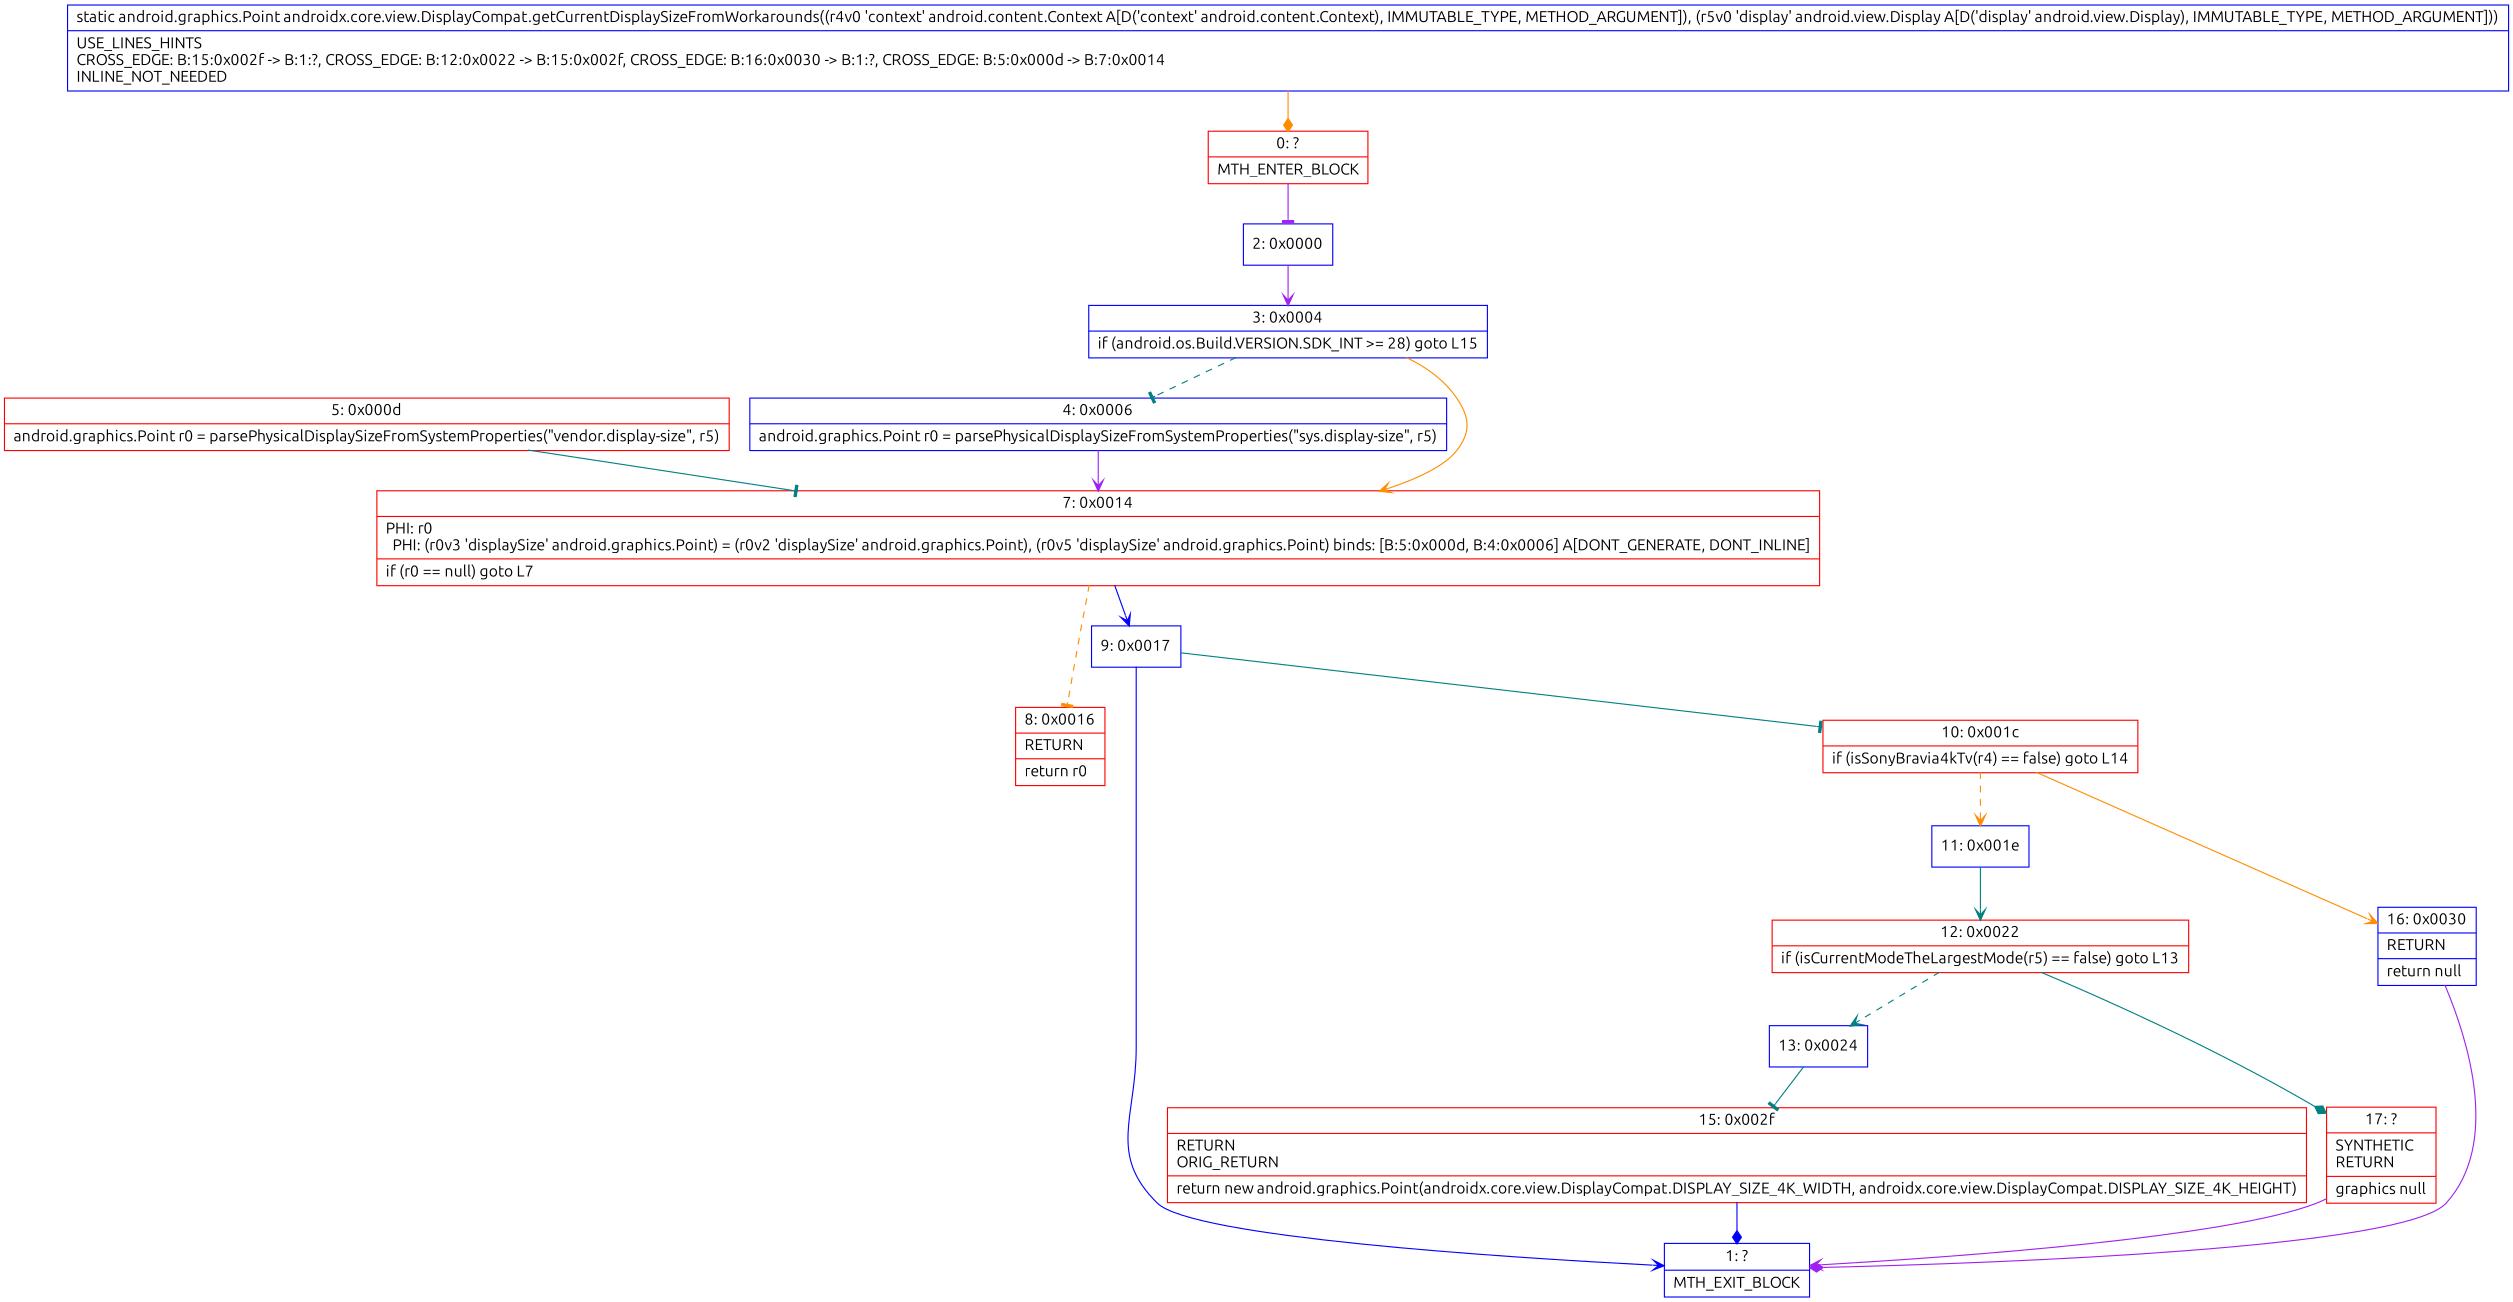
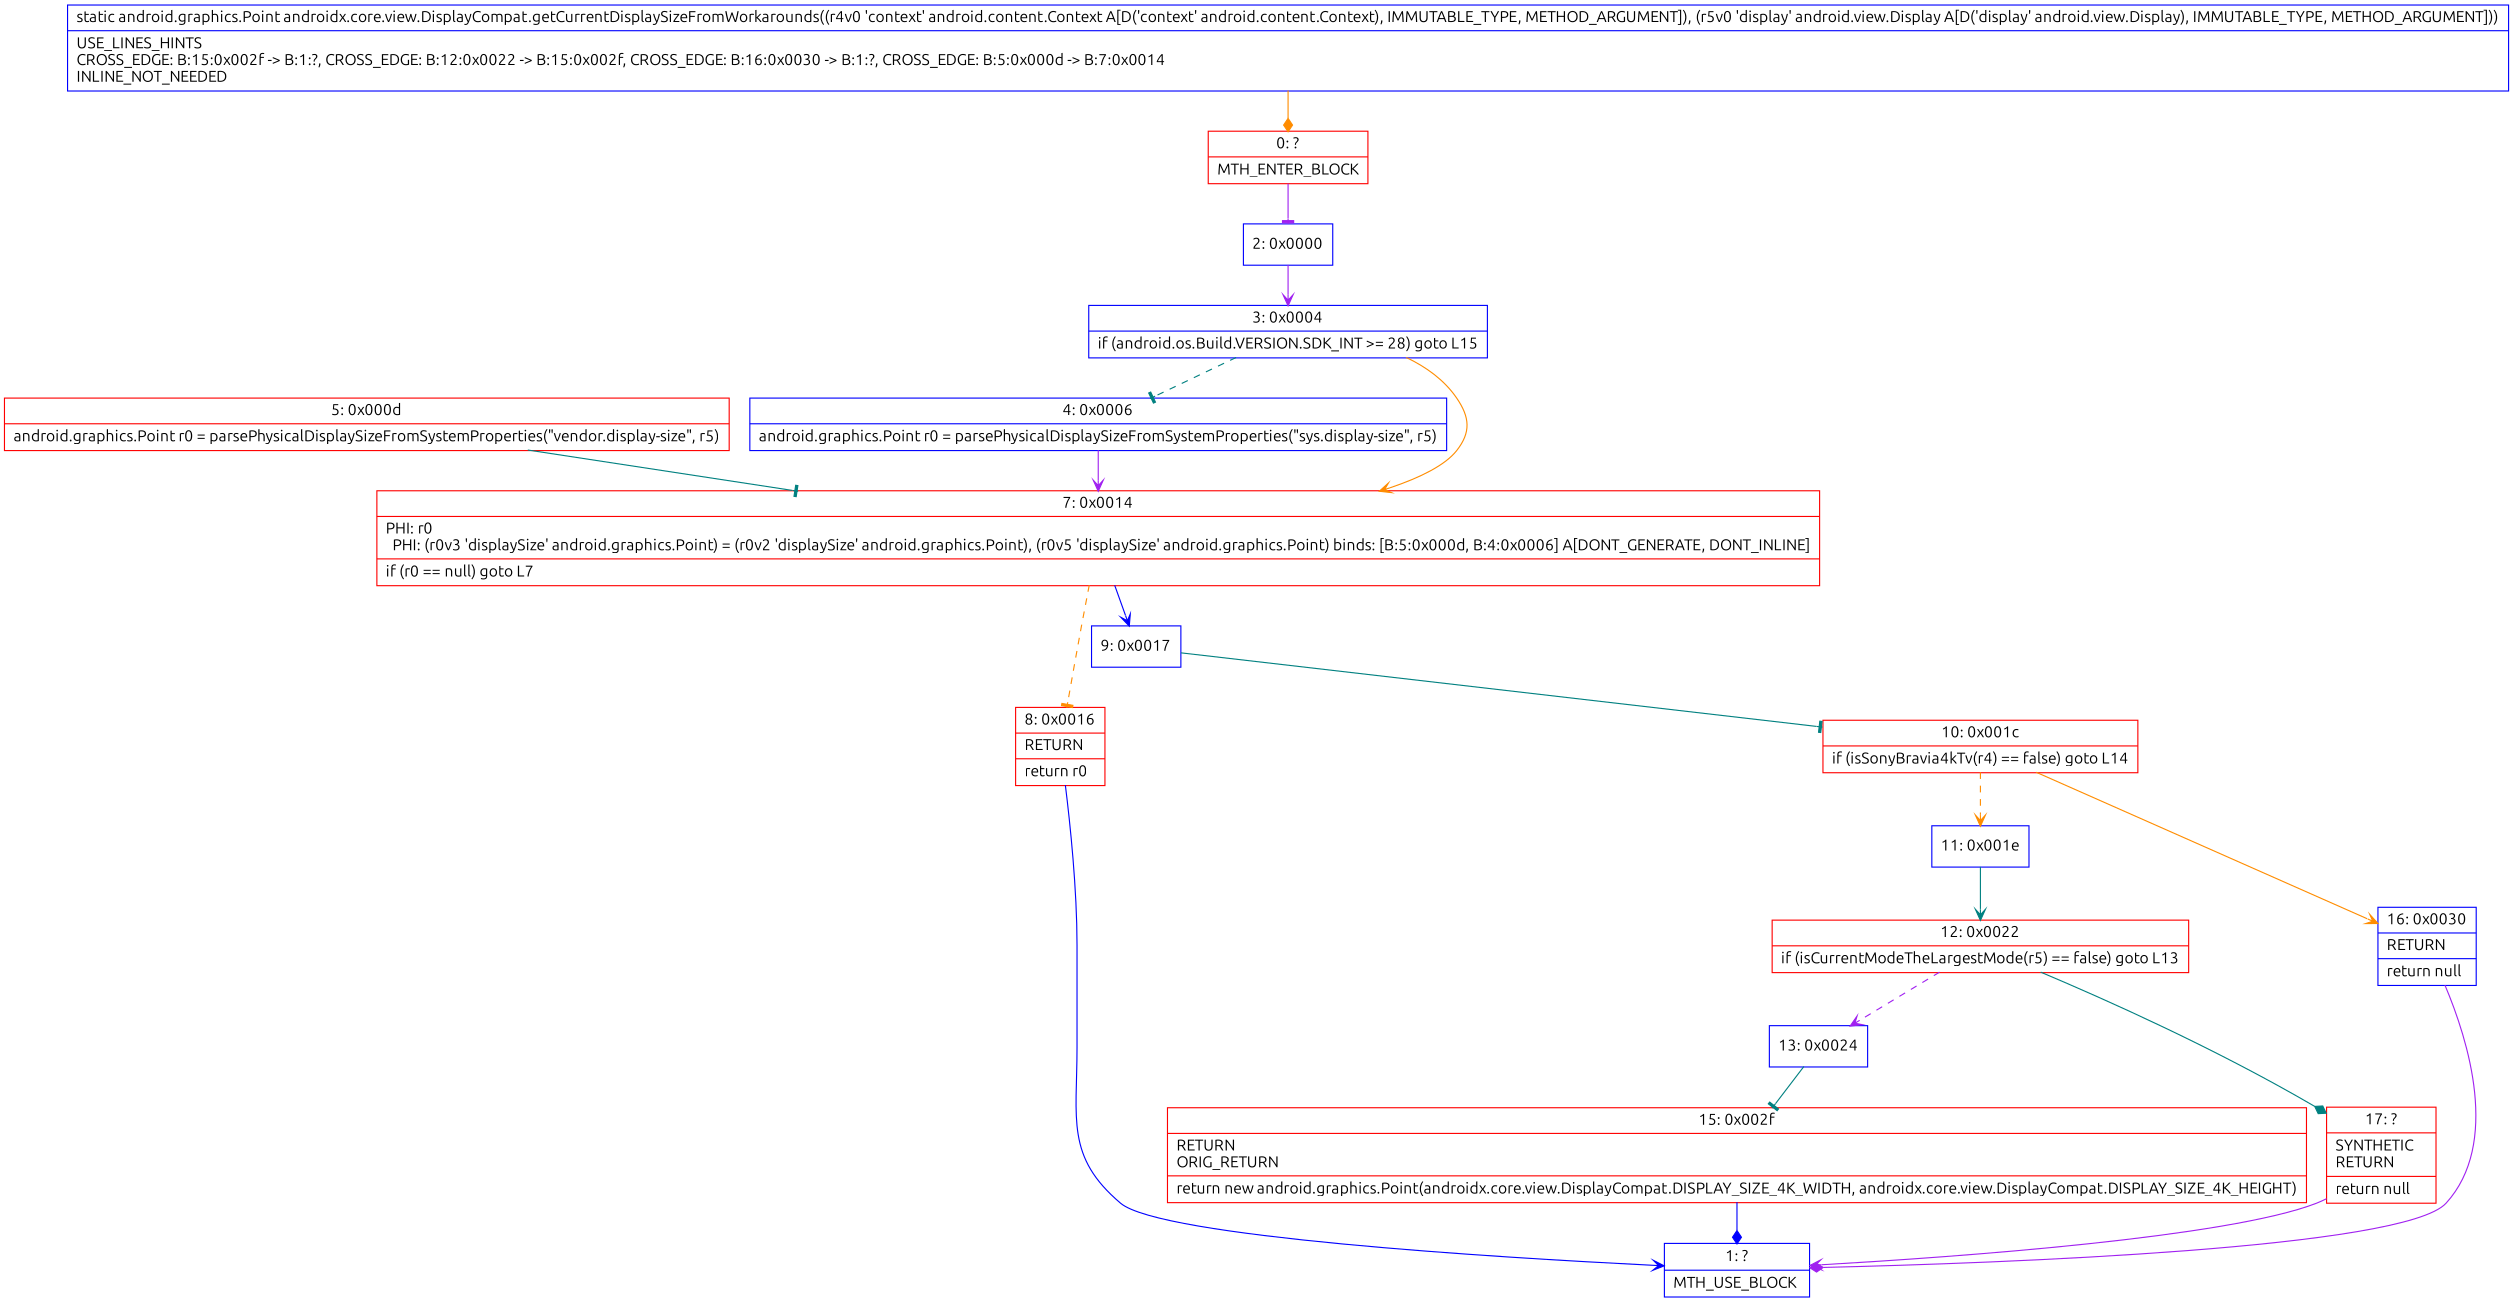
edge "12: 0x0022" -> "13: 0x0024": color teal -> purple
edge "9: 0x0017" -> "1: ?": now "8: 0x0016" -> "1: ?"
node "17: ?": text "graphics null" -> "return null"
node "1: ?": text "MTH_EXIT_BLOCK" -> "MTH_USE_BLOCK"
